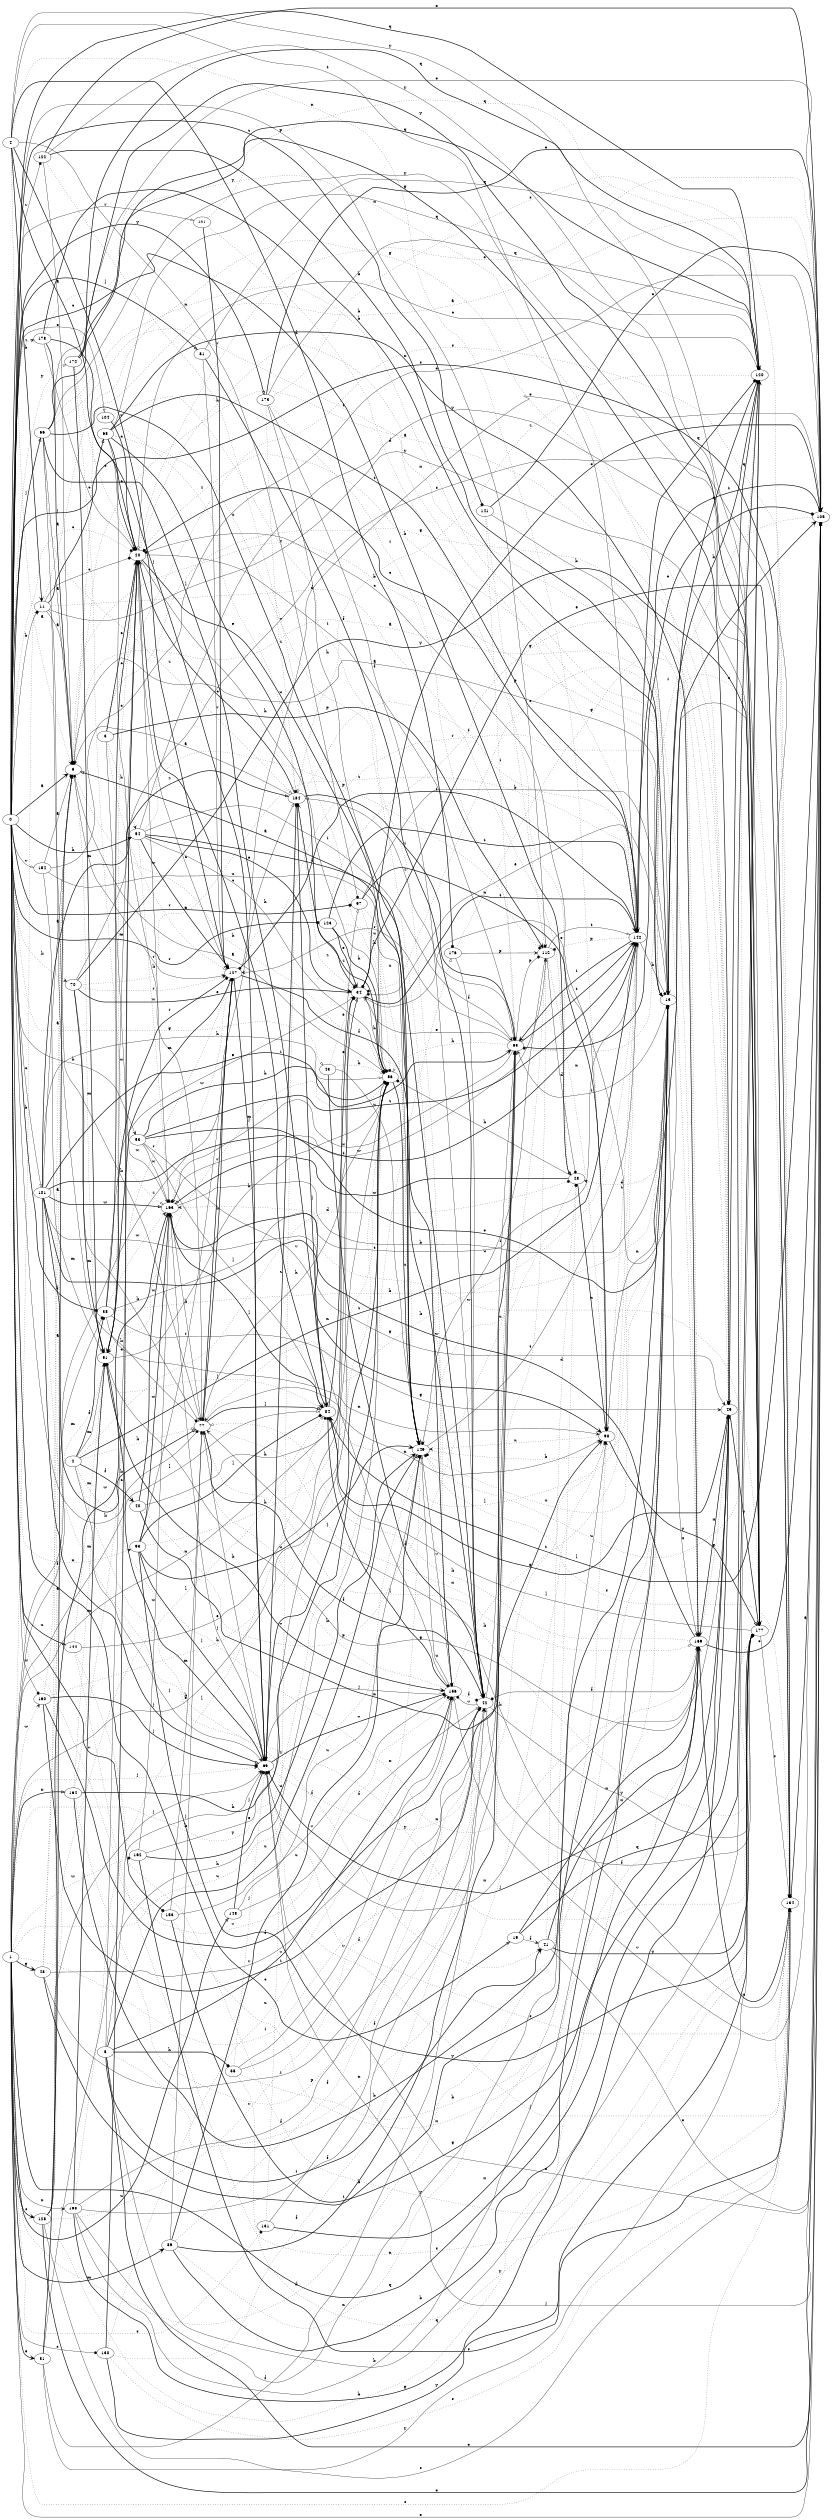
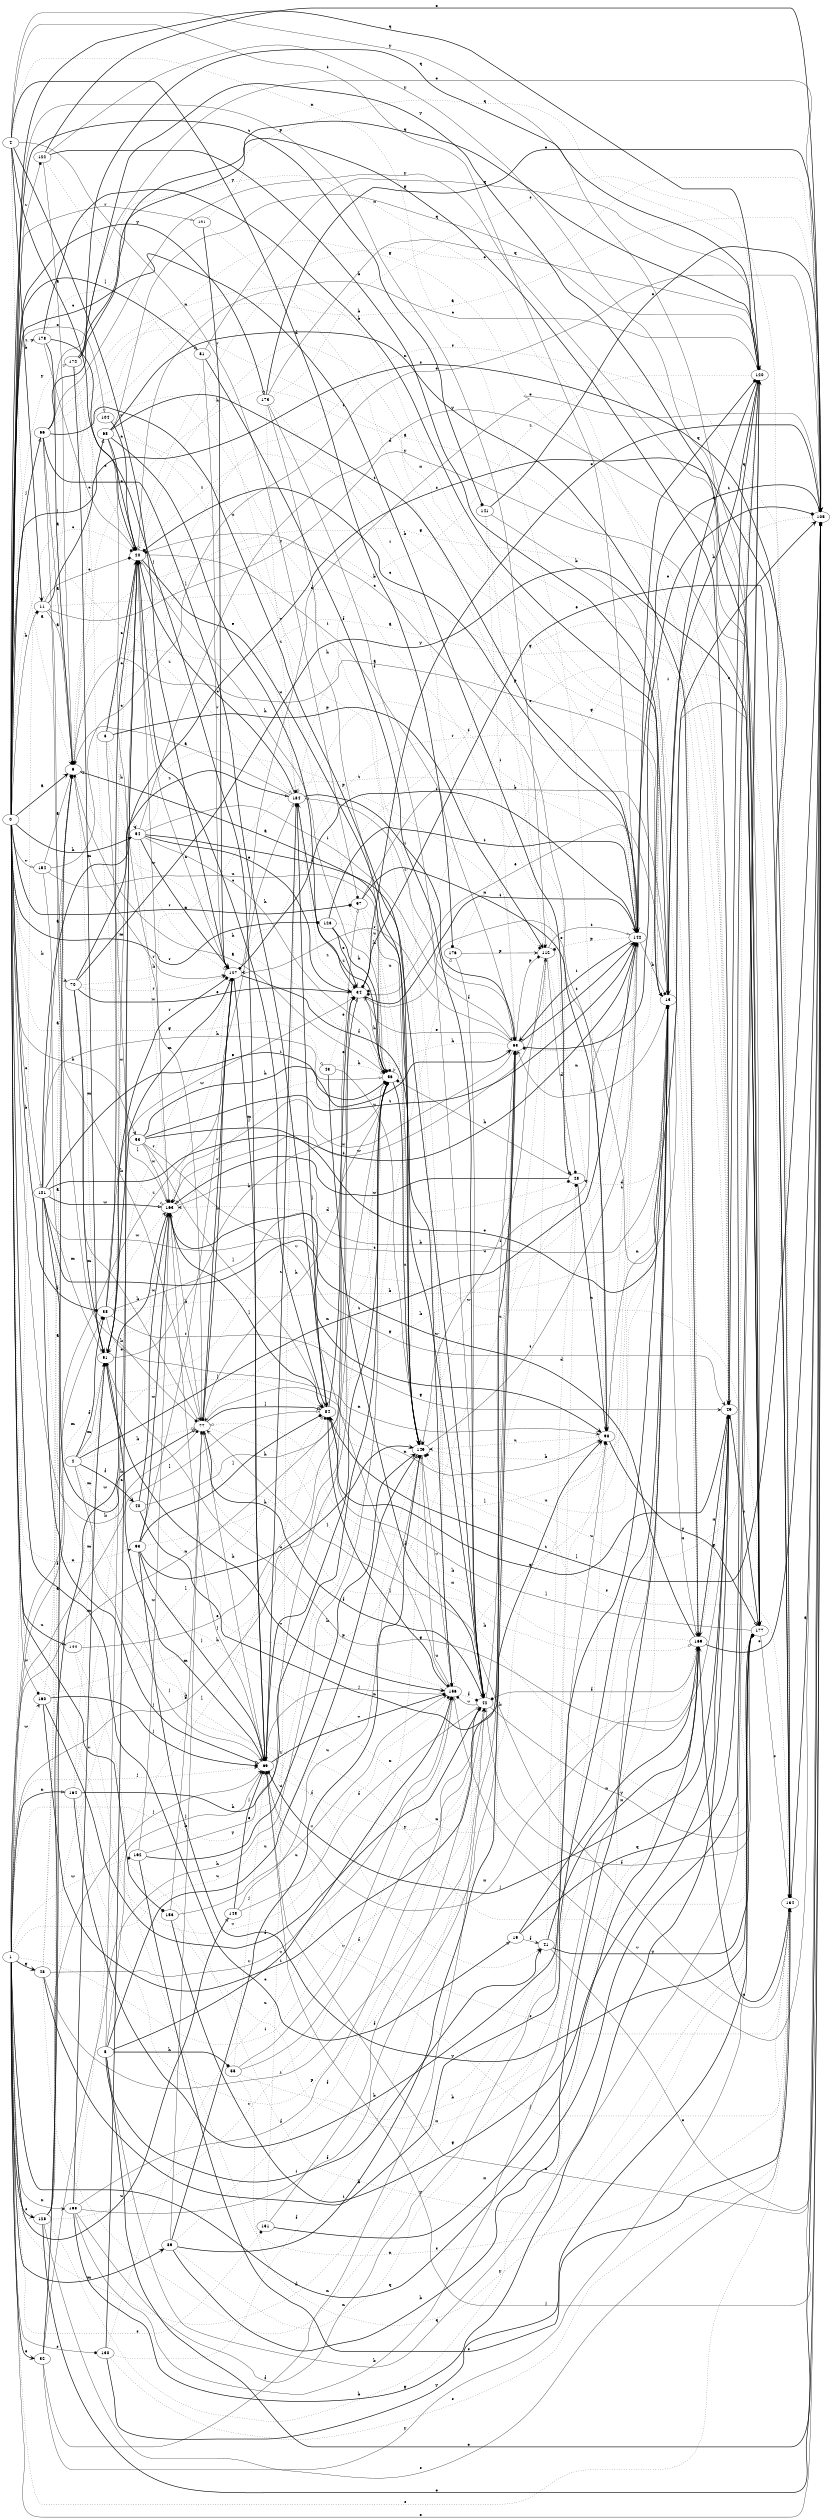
edge "70" -> "134": style solid -> bold
edge "3" -> "163": label "w" -> "l"
edge "5" -> "98": now "48" -> "98"
node "31": label "31" -> "32"
